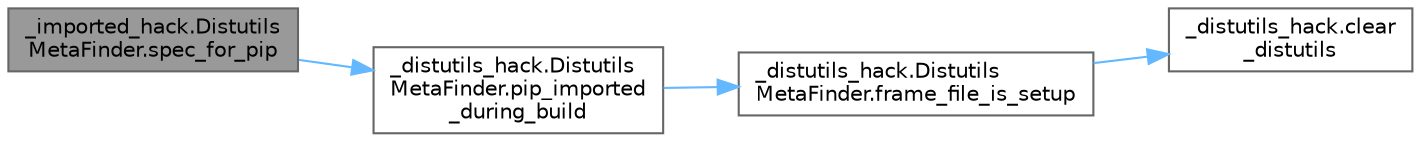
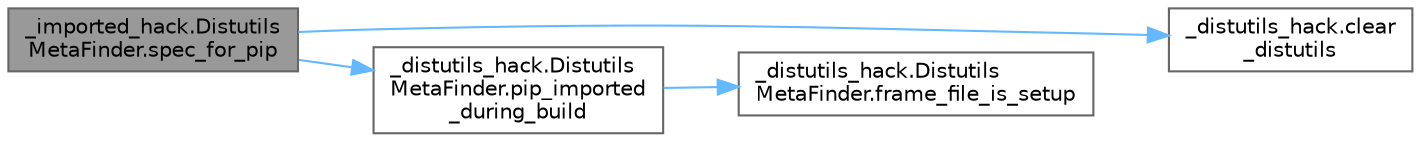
edge "_distutils_hack.Distutils MetaFinder.frame_file_is_setup" -> "_distutils_hack.clear _distutils": now "_imported_hack.Distutils MetaFinder.spec_for_pip" -> "_distutils_hack.clear _distutils"
